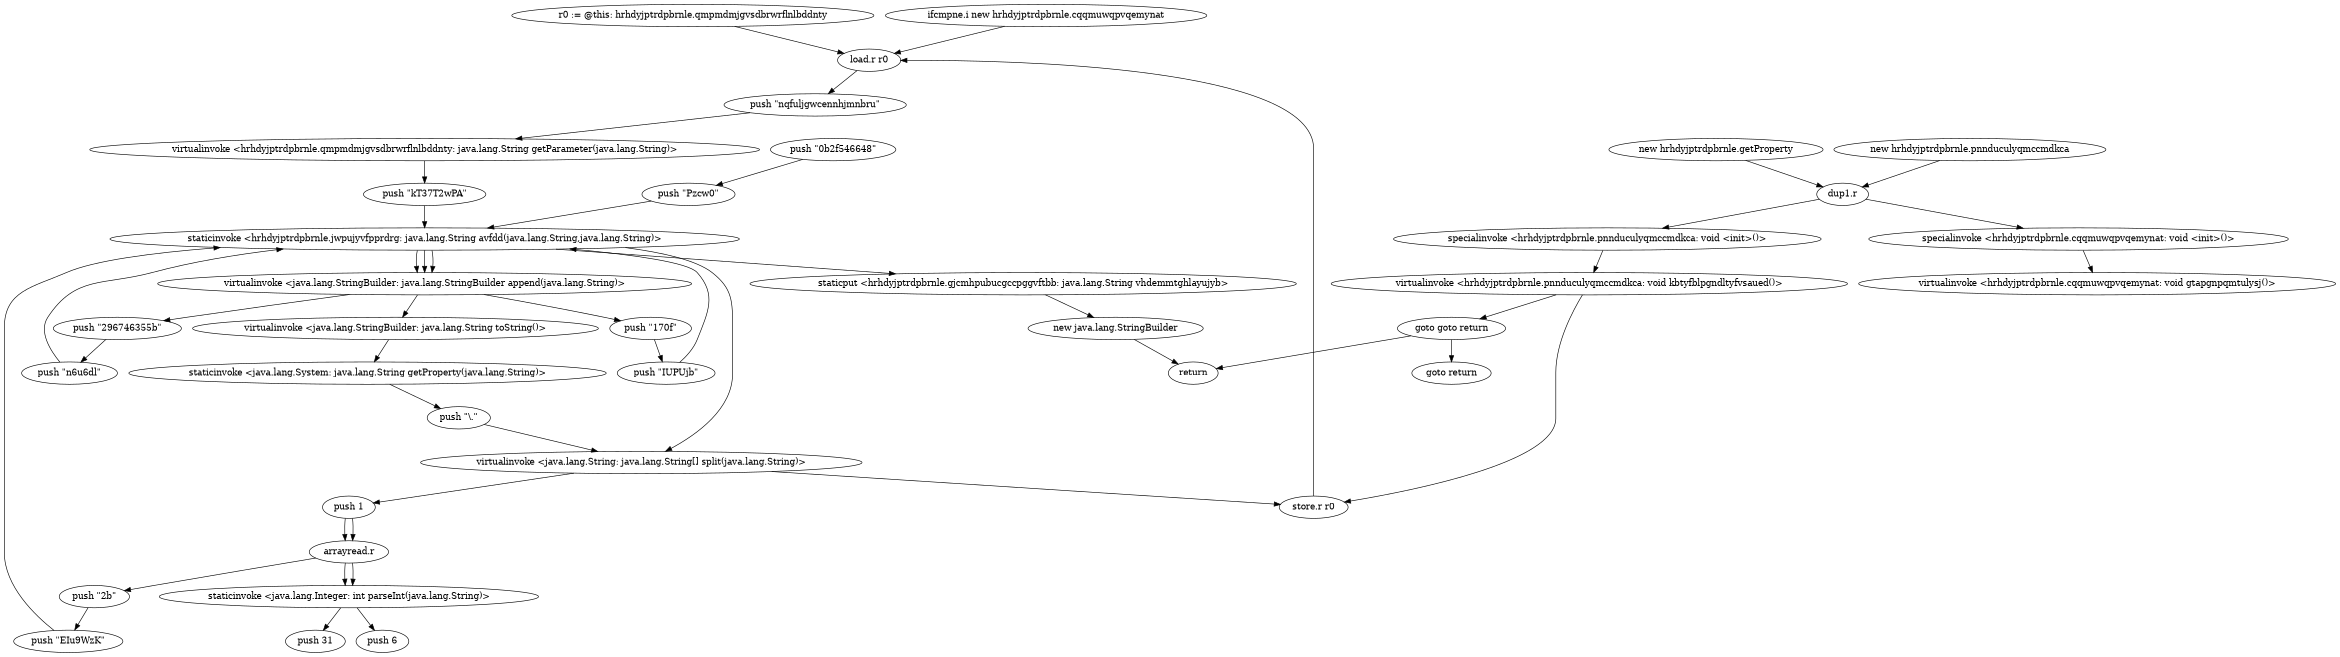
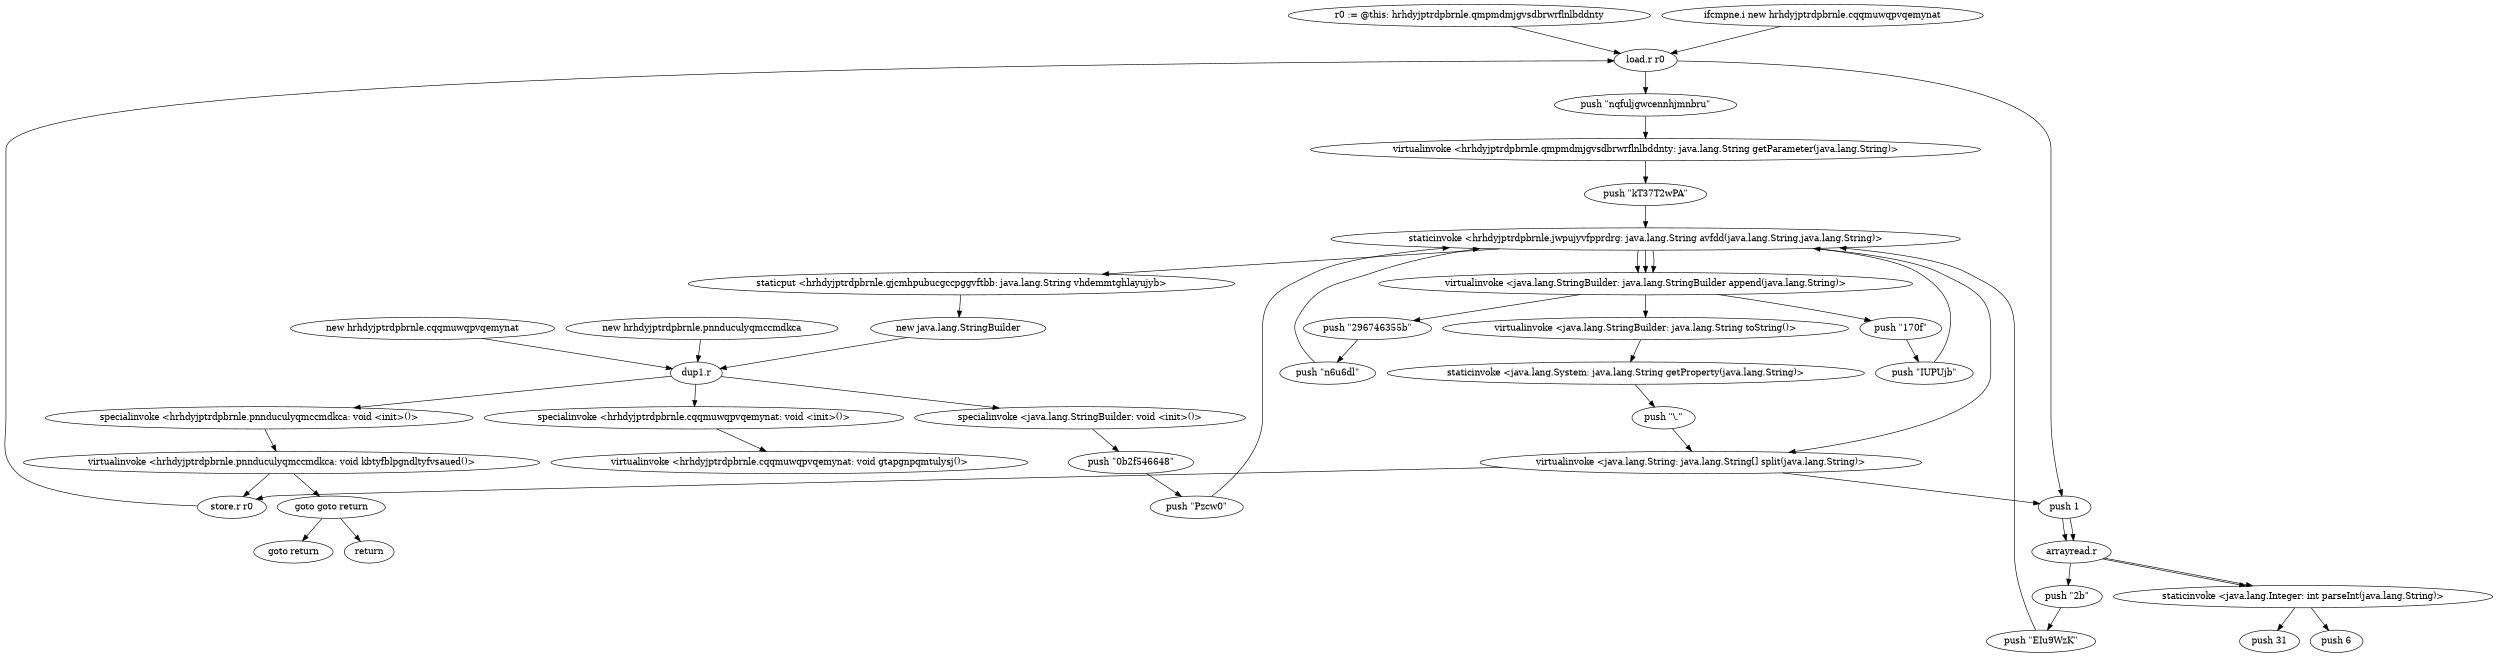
edge "load.r r0" -> "push 1": added
node "new hrhdyjptrdpbrnle.getProperty": label "new hrhdyjptrdpbrnle.getProperty" -> "new hrhdyjptrdpbrnle.cqqmuwqpvqemynat"
edge "new java.lang.StringBuilder" -> "return": now "new java.lang.StringBuilder" -> "dup1.r"
node "specialinvoke <java.lang.StringBuilder: void <init>()>": added
